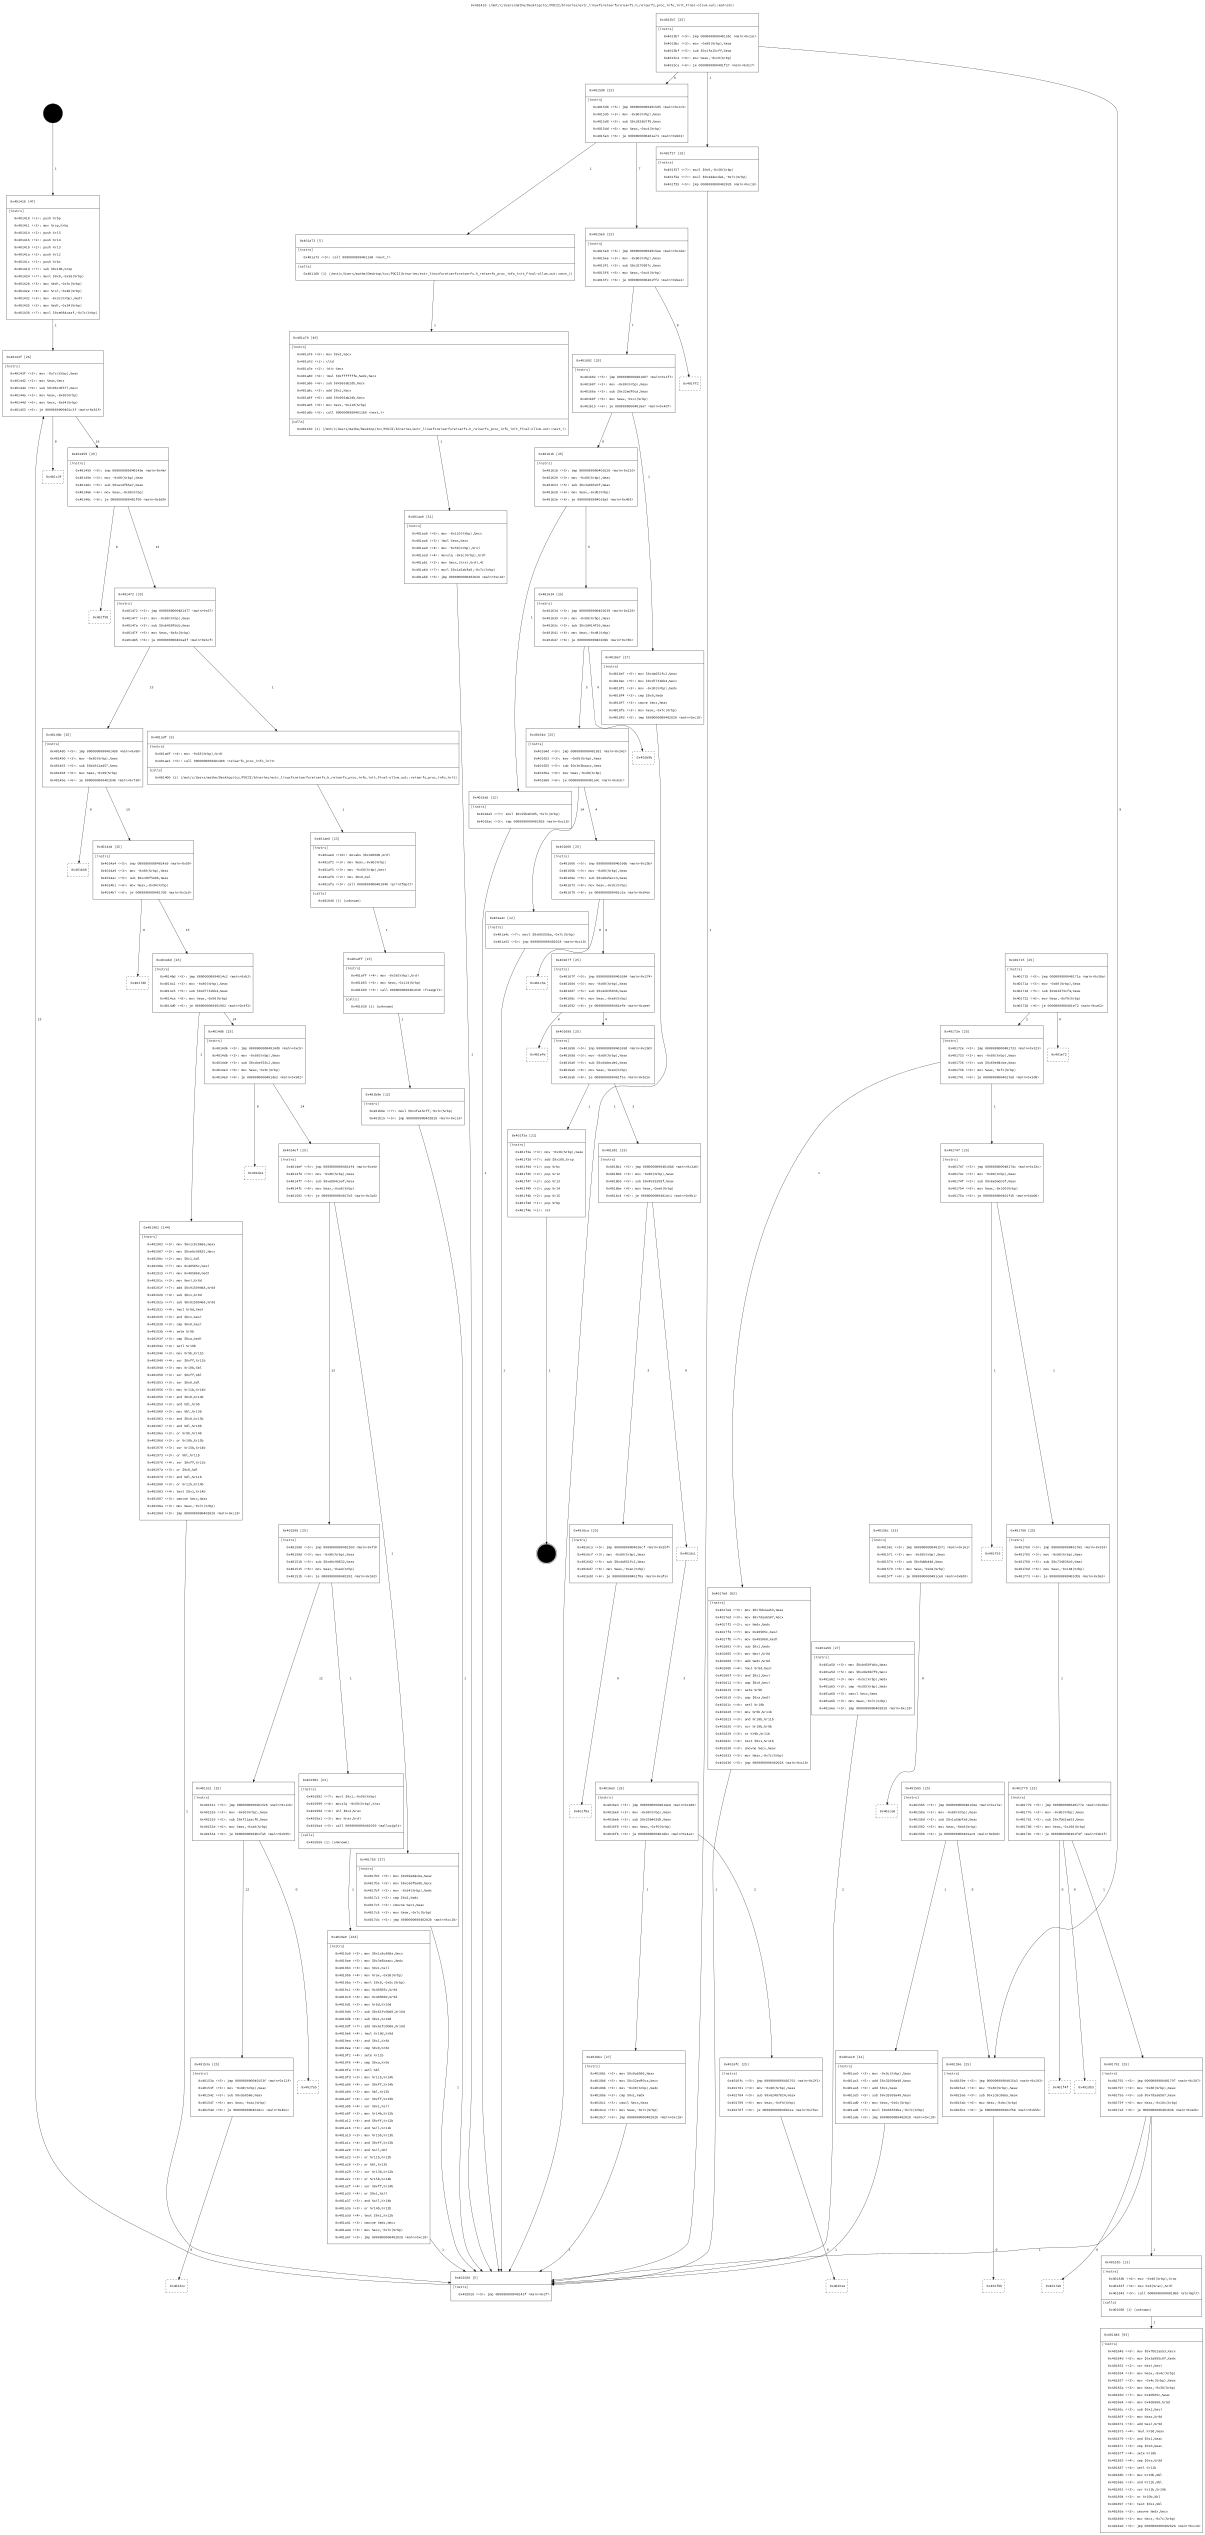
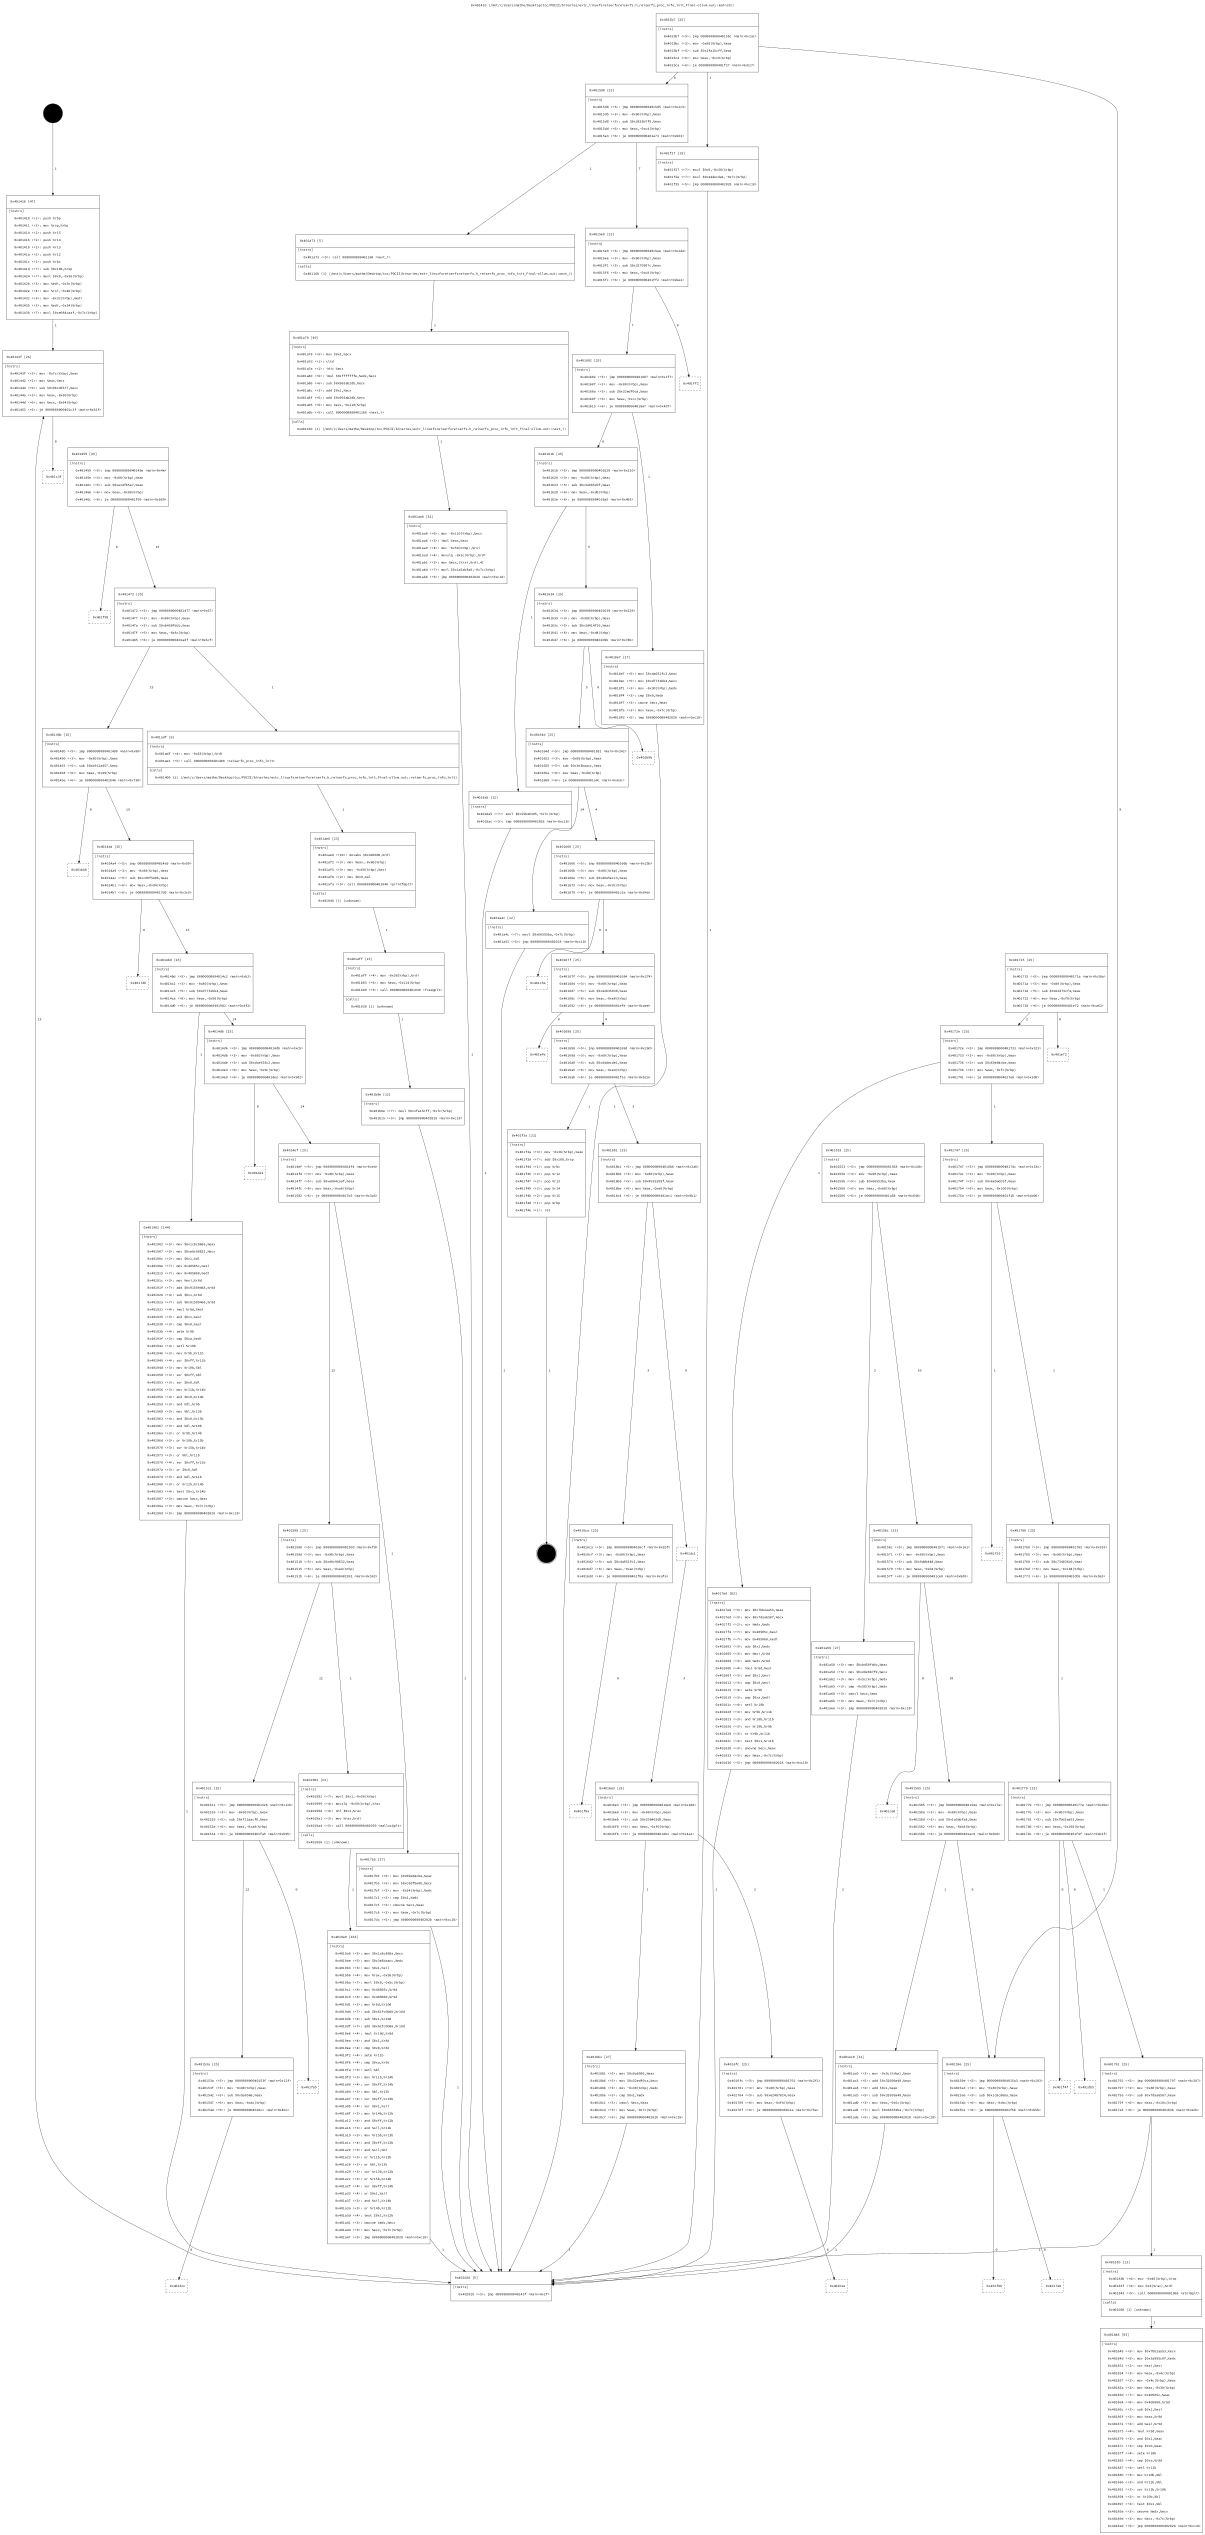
edge "0x40143f [26]" -> "0x401459 [25]": removed, label "16"
node "0x401553 [25]": added
edge "0x40156c [25]" -> "0x401585 [25]": added, label "10"
edge "0x401792 [25]" -> "0x4017ab": now "0x40159e [25]" -> "0x4017ab"
